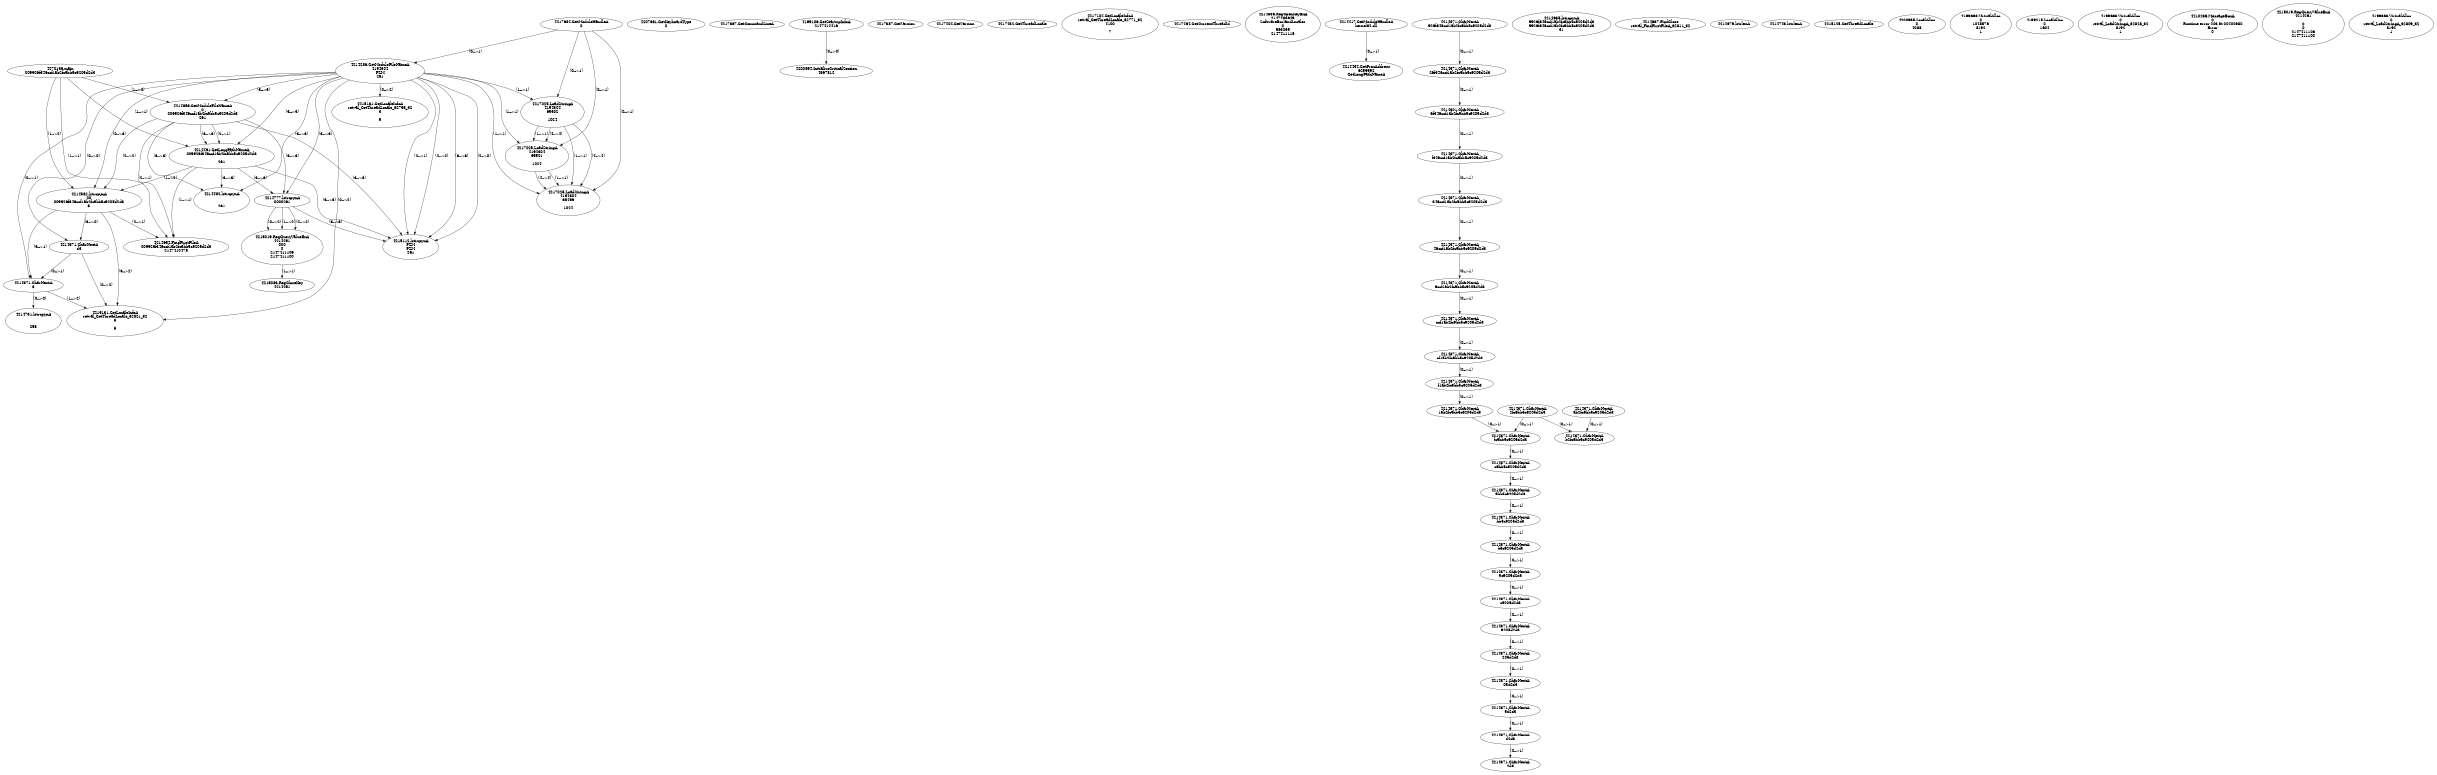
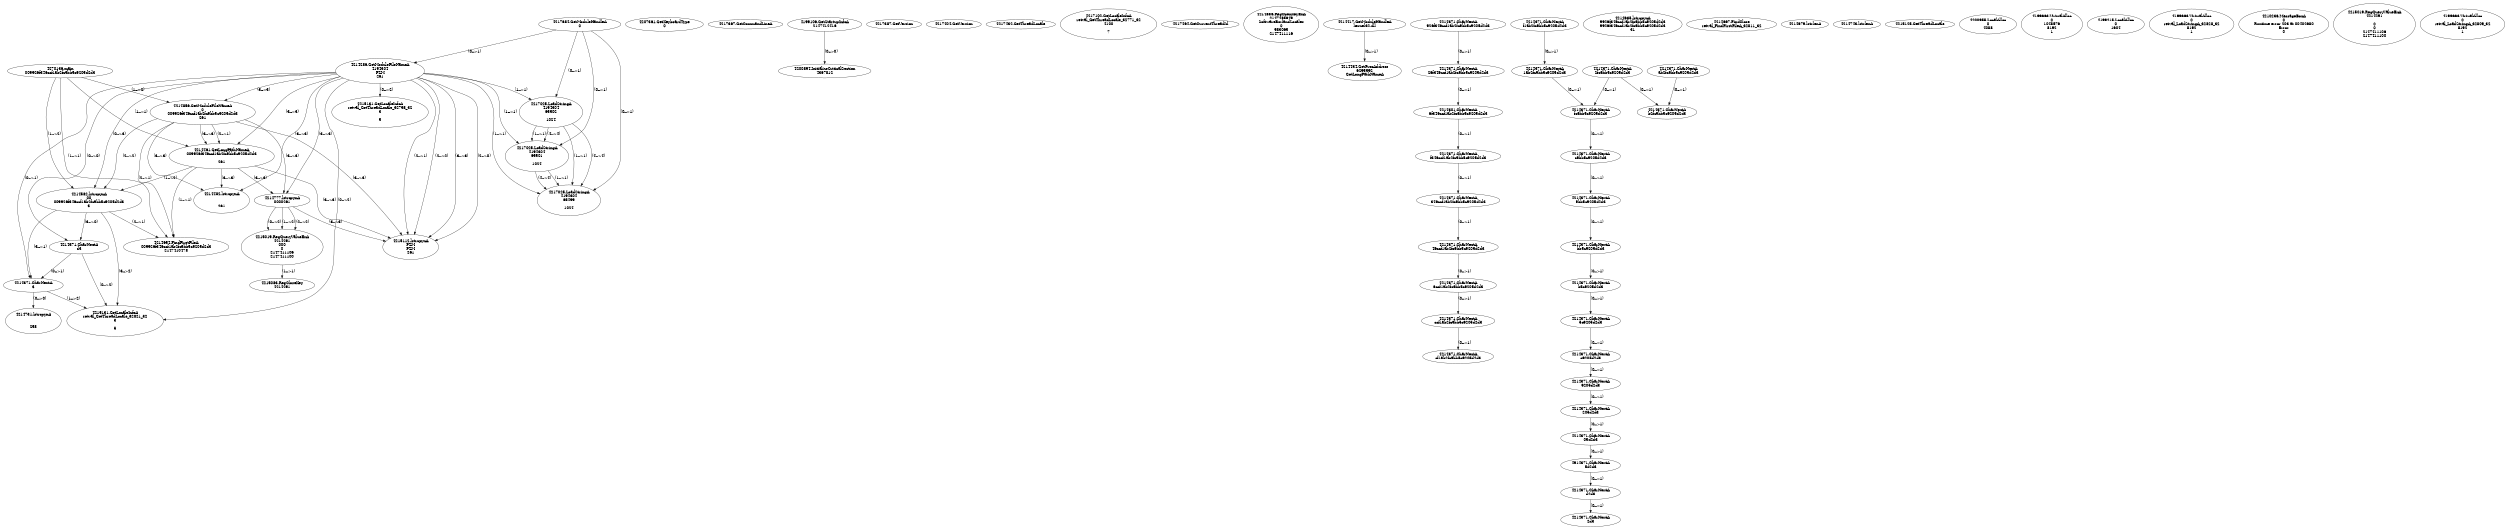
edge "4214371.CharNextA cf1ab2fc9bb5c9205d2d3" -> "4214371.CharNextA f1ab2fc9bb5c9205d2d3": removed, label "(0-->1)"
node "4214371.CharNextA 5d2d3": label "4214371.CharNextA 5d2d3" -> "4914371.CharNextA 5d2d3"
